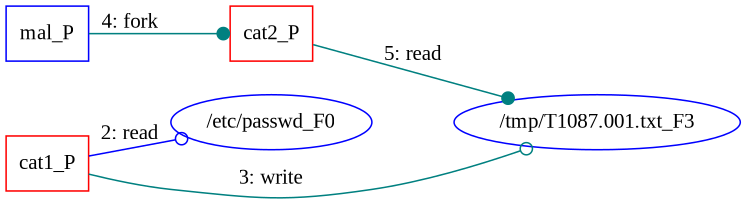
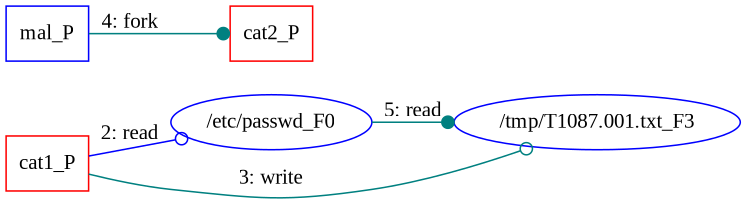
edge "cat2_P" -> "/tmp/T1087.001.txt_F3": now "/etc/passwd_F0" -> "/tmp/T1087.001.txt_F3"
